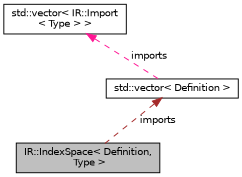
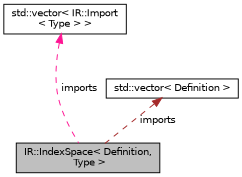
edge "std::vector< Definition >" -> "std::vector< IR::Import < Type > >": now "IR::IndexSpace< Definition, Type >" -> "std::vector< IR::Import < Type > >"
